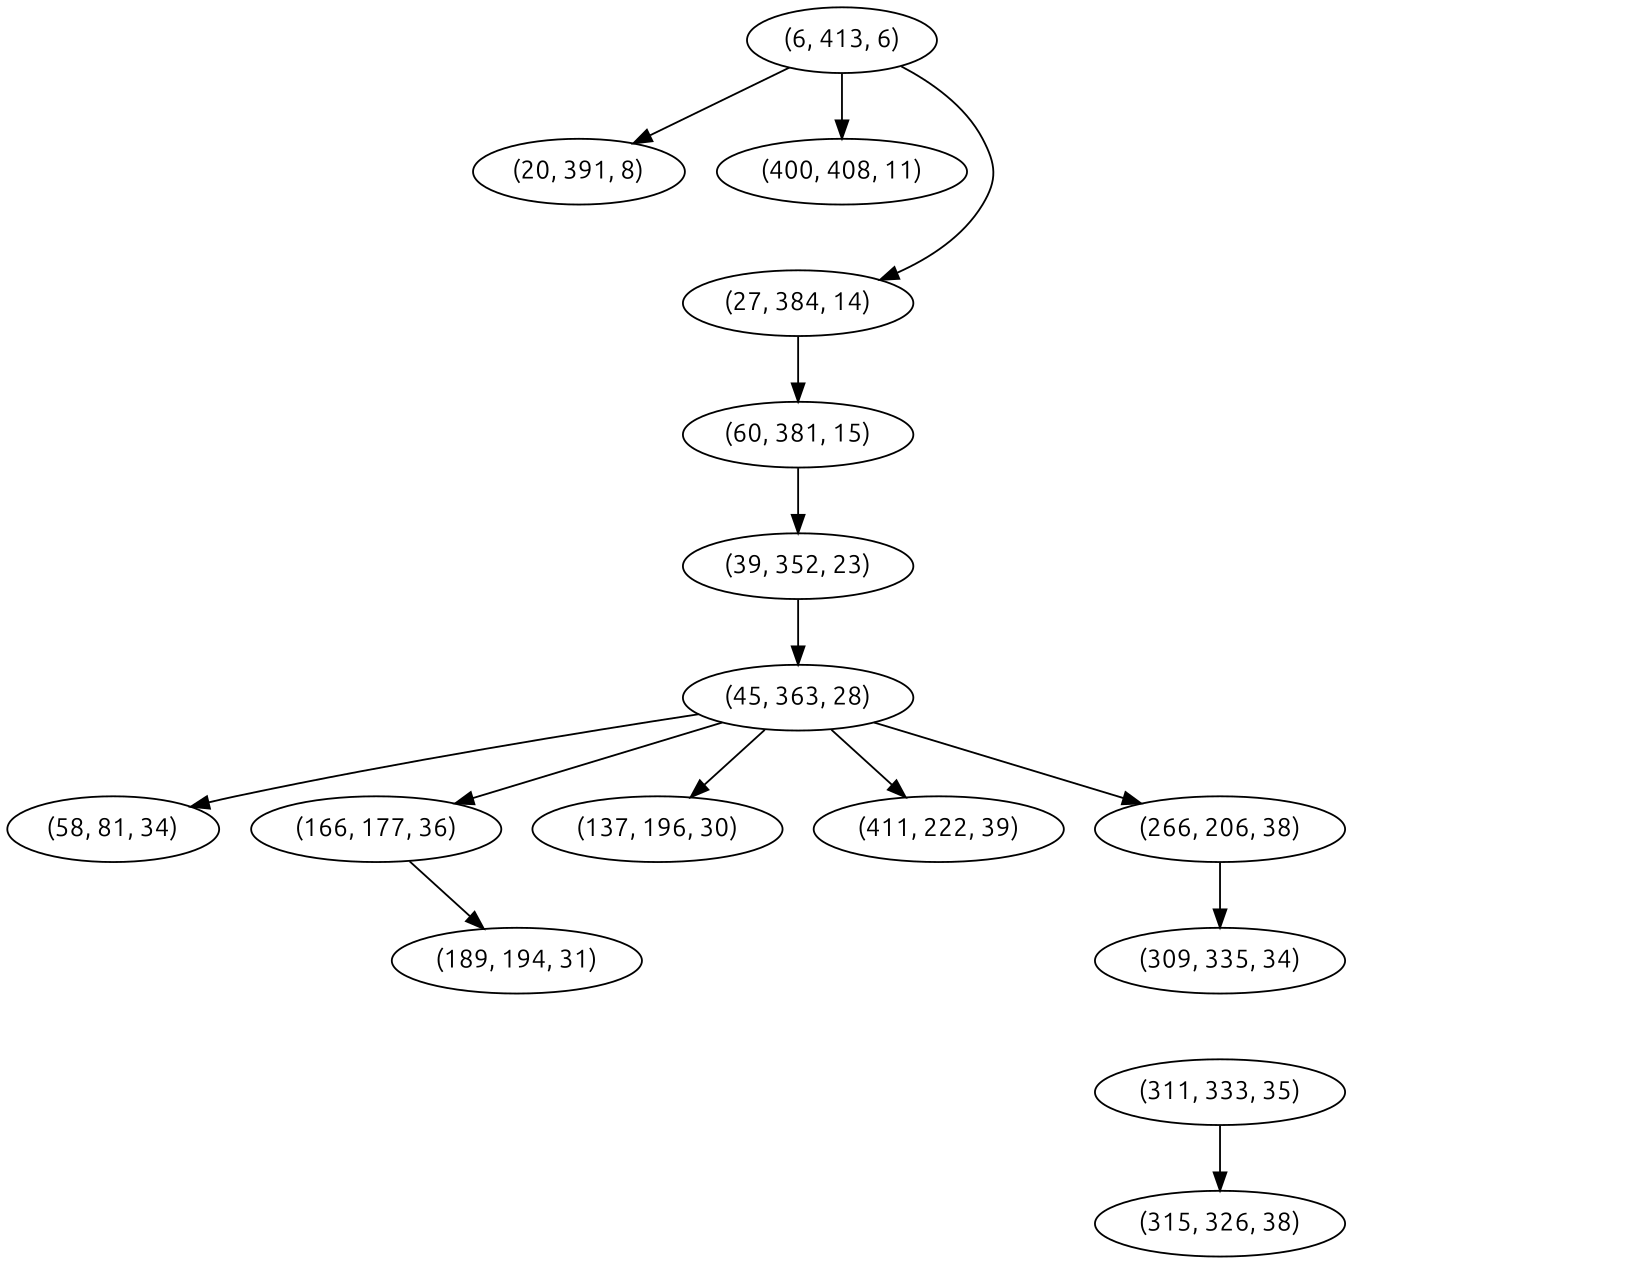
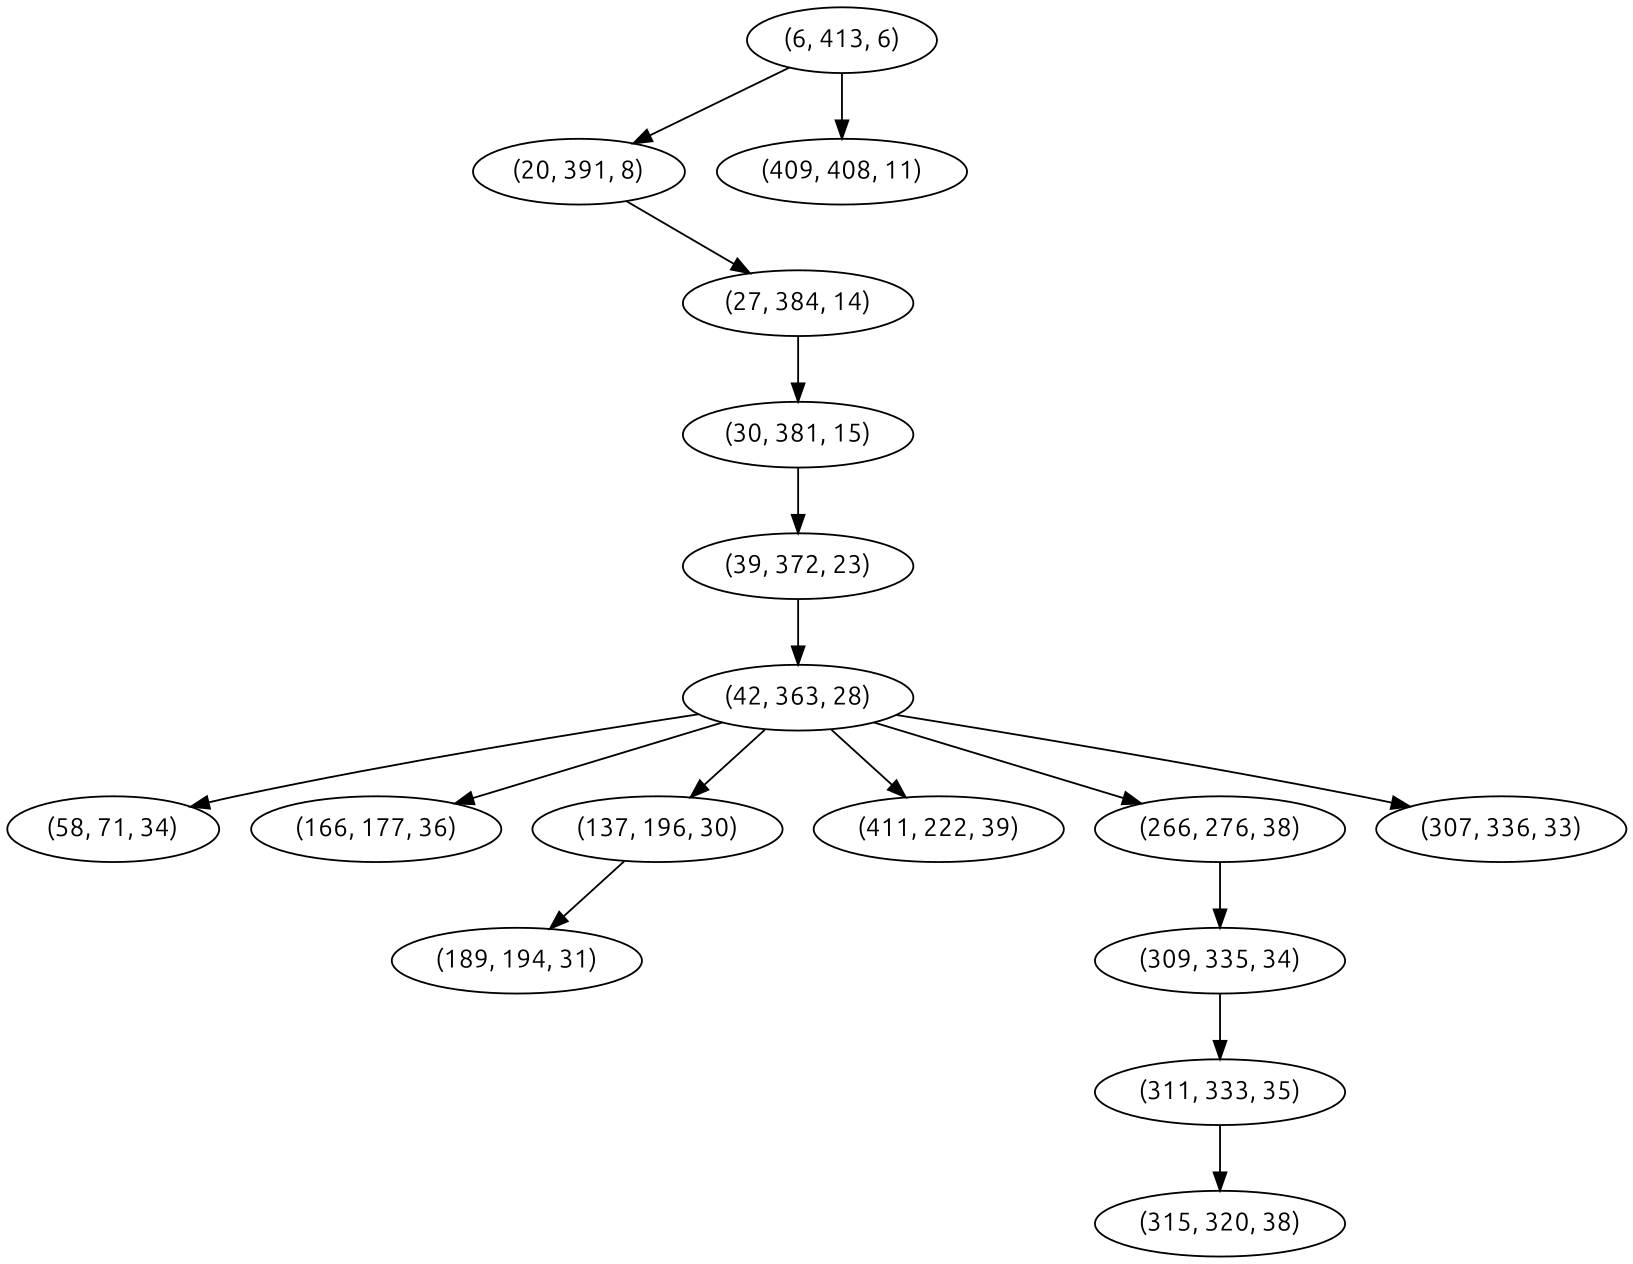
node "(400, 408, 11)": label "(400, 408, 11)" -> "(409, 408, 11)"
edge "(6, 413, 6)" -> "(27, 384, 14)": now "(20, 391, 8)" -> "(27, 384, 14)"
node "(60, 381, 15)": label "(60, 381, 15)" -> "(30, 381, 15)"
node "(39, 352, 23)": label "(39, 352, 23)" -> "(39, 372, 23)"
node "(45, 363, 28)": label "(45, 363, 28)" -> "(42, 363, 28)"
node "(58, 81, 34)": label "(58, 81, 34)" -> "(58, 71, 34)"
node "(266, 206, 38)": label "(266, 206, 38)" -> "(266, 276, 38)"
node "(307, 336, 33)": added
edge "(166, 177, 36)" -> "(189, 194, 31)": now "(137, 196, 30)" -> "(189, 194, 31)"
edge "(309, 335, 34)" -> "(311, 333, 35)": added
node "(315, 326, 38)": label "(315, 326, 38)" -> "(315, 320, 38)"
